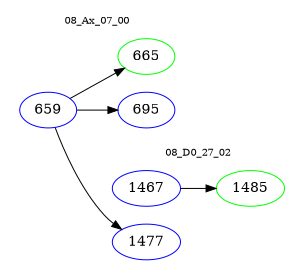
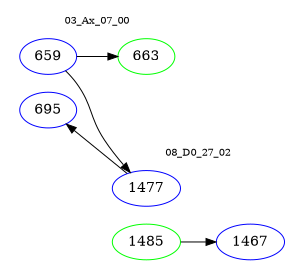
cluster "08_Ax_07_00": label "08_Ax_07_00" -> "03_Ax_07_00"
node "665": label "665" -> "663"
edge "659" -> "695": now "1477" -> "695"
edge "1467" -> "1485": reversed
